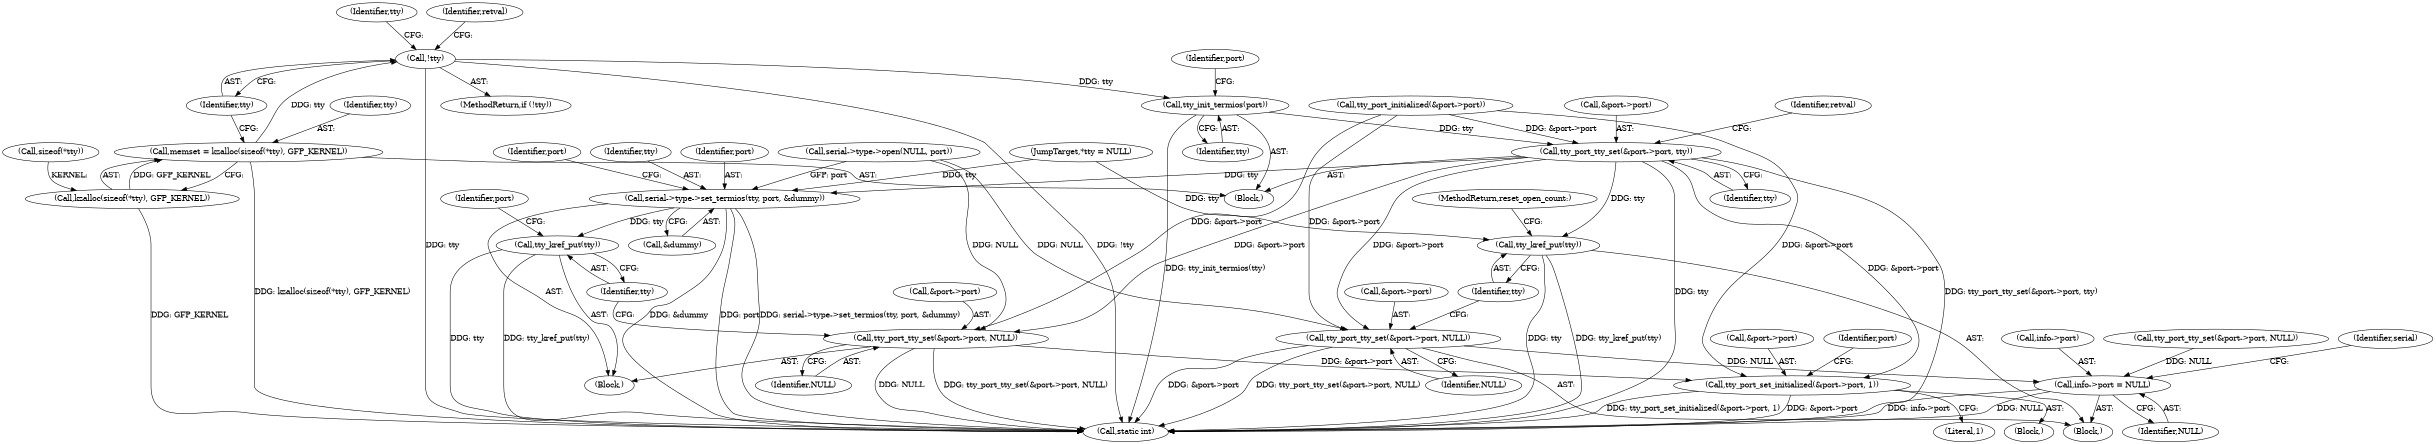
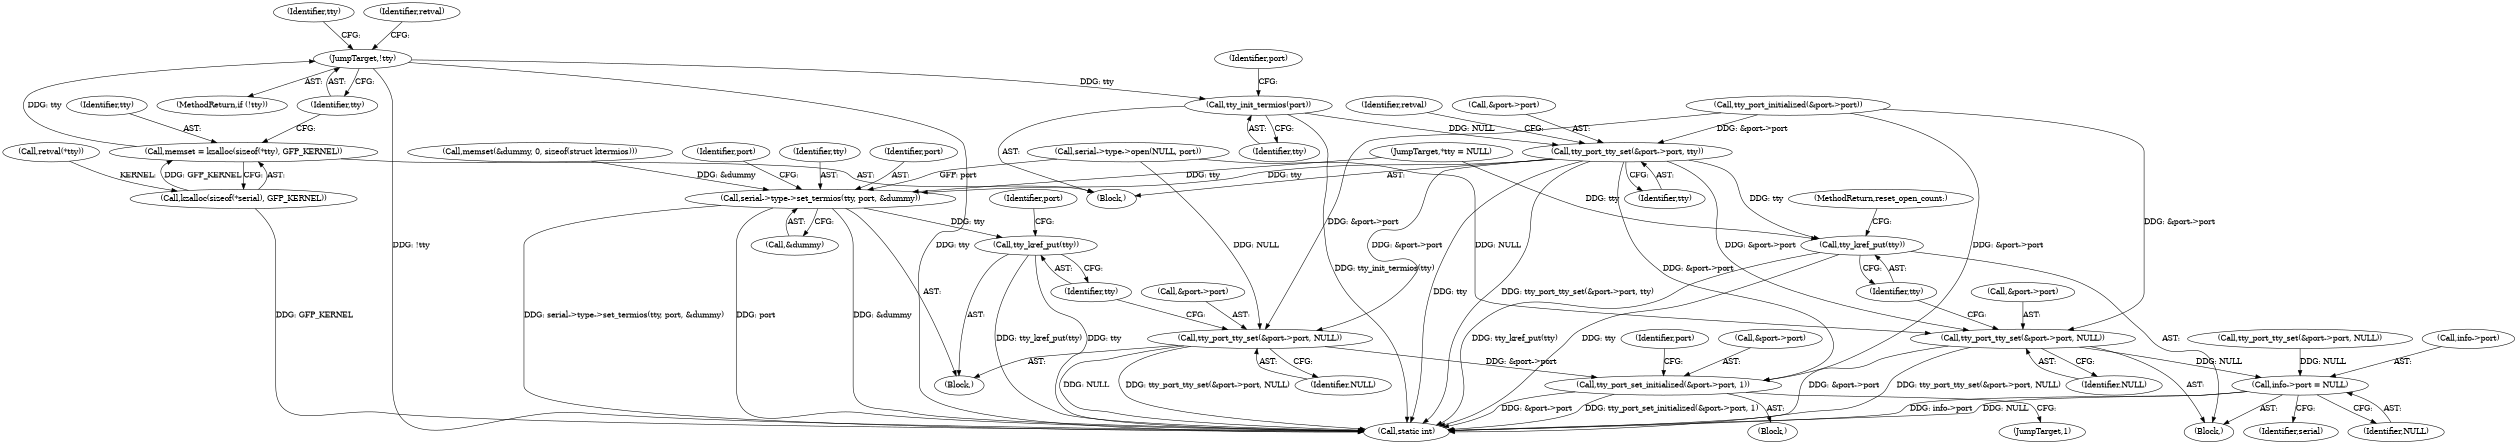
node "(Call,!tty)": label "(Call,!tty)" -> "(JumpTarget,!tty)"
edge "(Call,tty_init_termios(port))" -> "(Call,tty_port_tty_set(&port->port, tty))": label "DDG: tty" -> "DDG: NULL"
node "(Call,sizeof(*tty))": label "(Call,sizeof(*tty))" -> "(Call,retval(*tty))"
node "(Call,memset(&dummy, 0, sizeof(struct ktermios)))": added
node "(Call,kzalloc(sizeof(*tty), GFP_KERNEL))": label "(Call,kzalloc(sizeof(*tty), GFP_KERNEL))" -> "(Call,kzalloc(sizeof(*serial), GFP_KERNEL))"
edge "(Identifier,serial)" -> "(Call,info->port = NULL)": reversed
edge "(Call,memset = kzalloc(sizeof(*tty), GFP_KERNEL))" -> "(Call,static int)": removed, label "DDG: kzalloc(sizeof(*tty), GFP_KERNEL)"
node "(Literal,1)": label "(Literal,1)" -> "(JumpTarget,1)"
